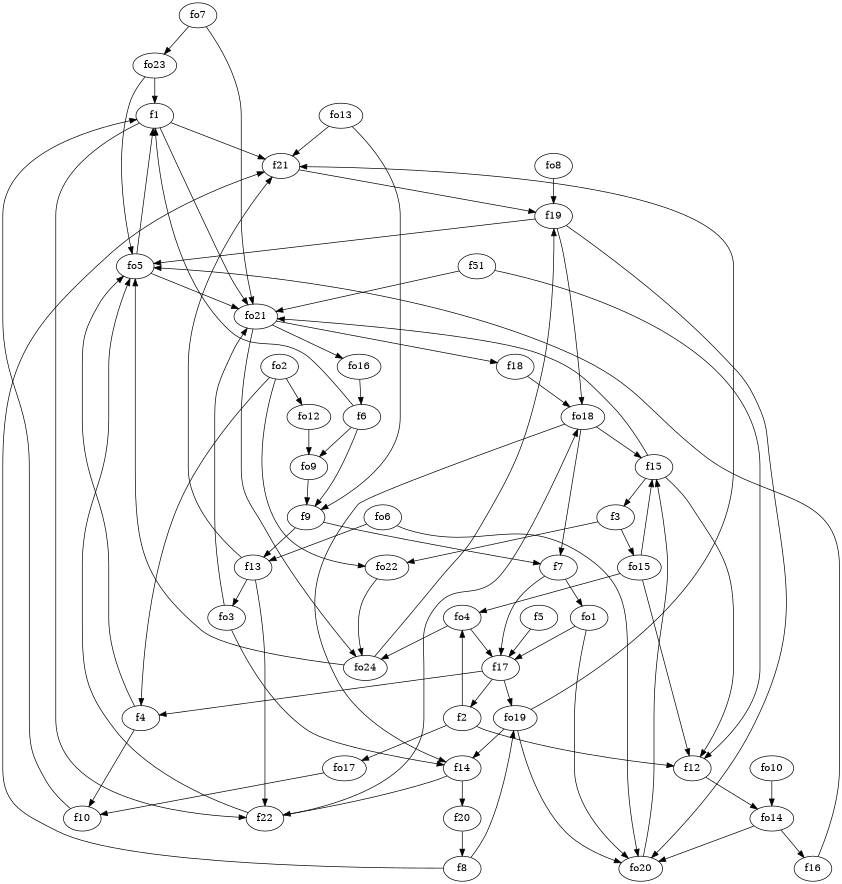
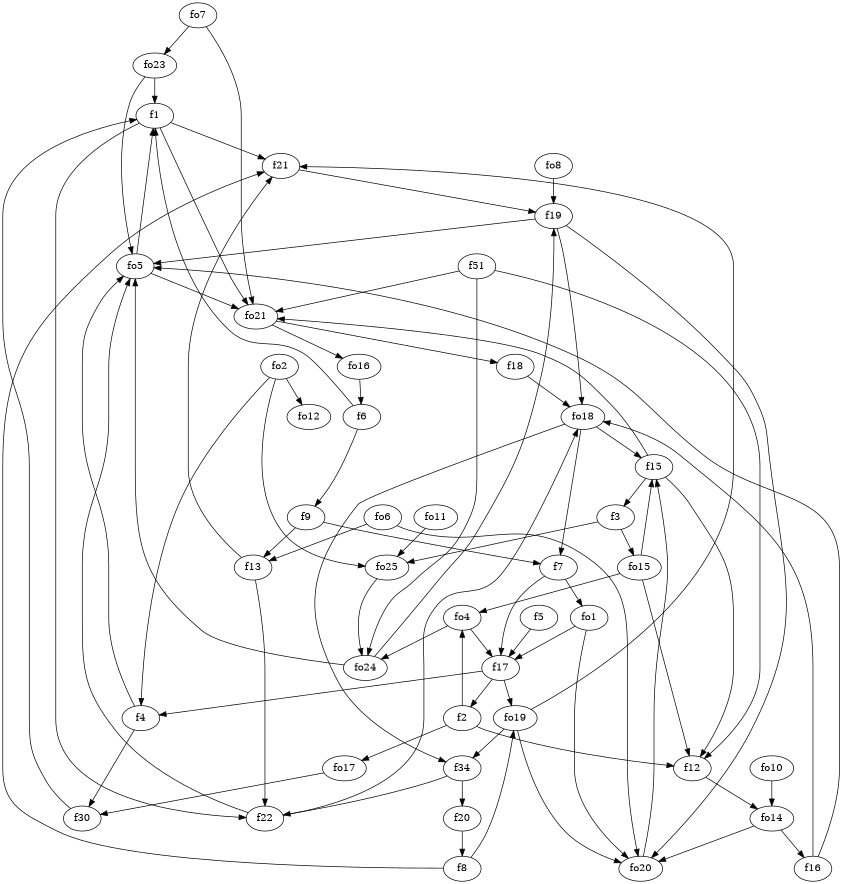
node "fo13": removed
node "fo9": removed
edge "fo21" -> "fo24": now "f51" -> "fo24"
node "fo11": added
node "fo22": label "fo22" -> "fo25"
edge "f16" -> "fo18": added
node "fo3": removed
node "f14": label "f14" -> "f34"
node "f10": label "f10" -> "f30"
